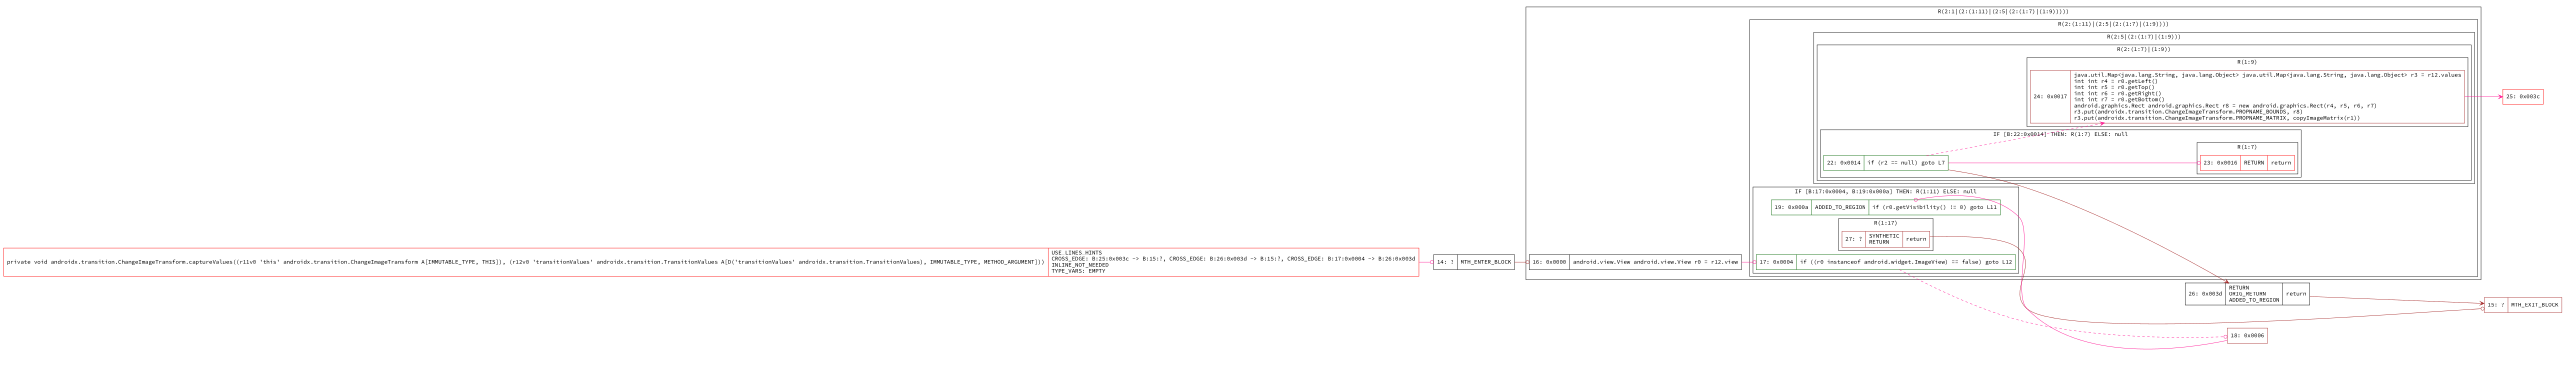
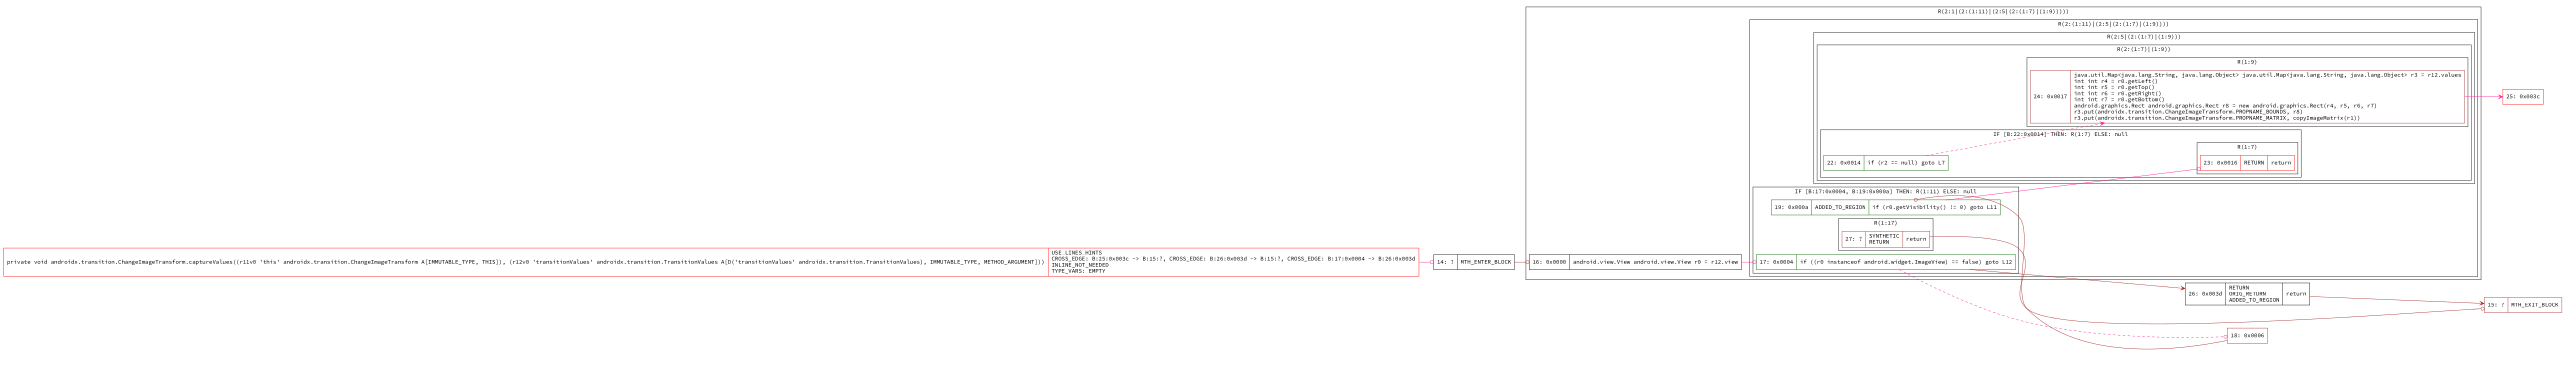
edge "22: 0x0014" -> "23: 0x0016": now "19: 0x000a" -> "23: 0x0016"
edge "22: 0x0014" -> "26: 0x003d": now "17: 0x0004" -> "26: 0x003d"
edge "18: 0x0006" -> "19: 0x000a": color deeppink -> brown
